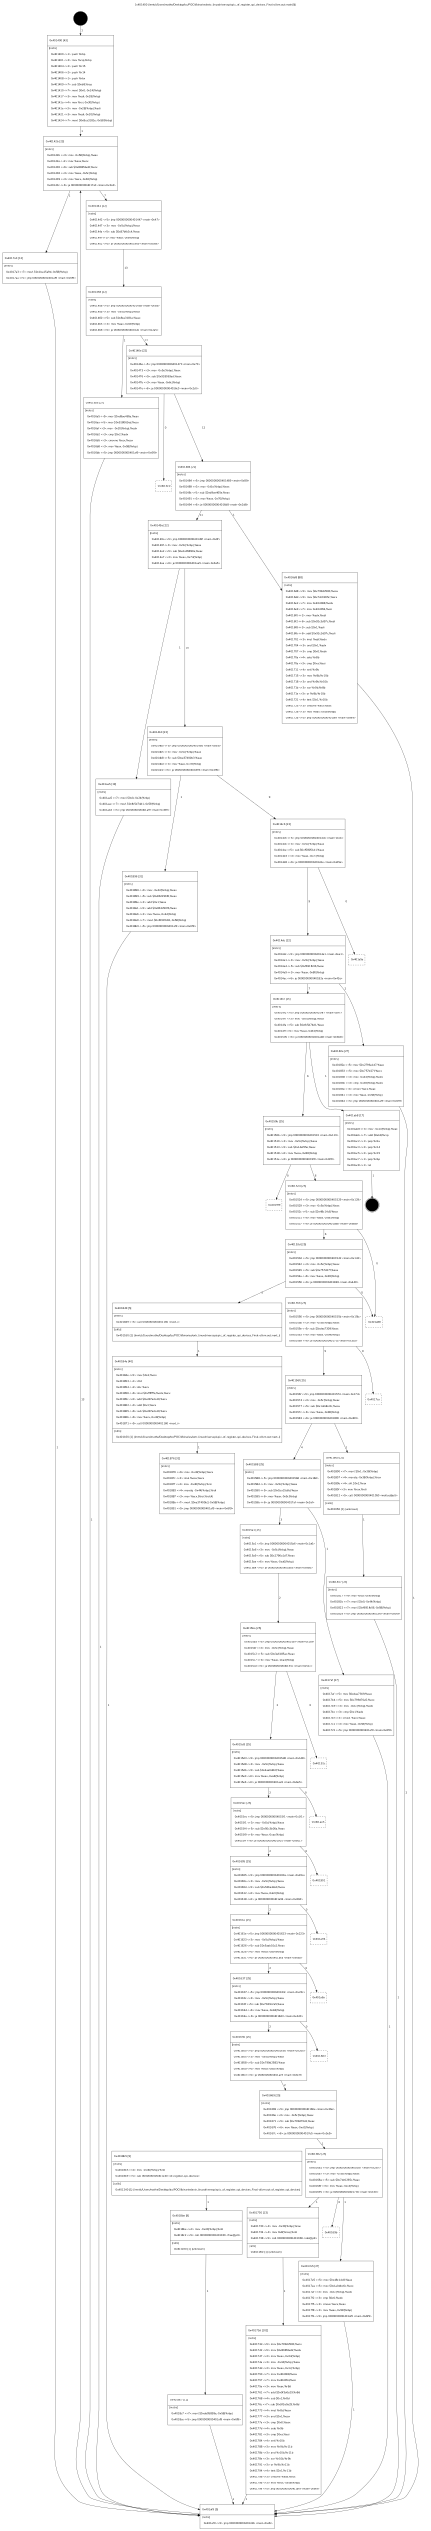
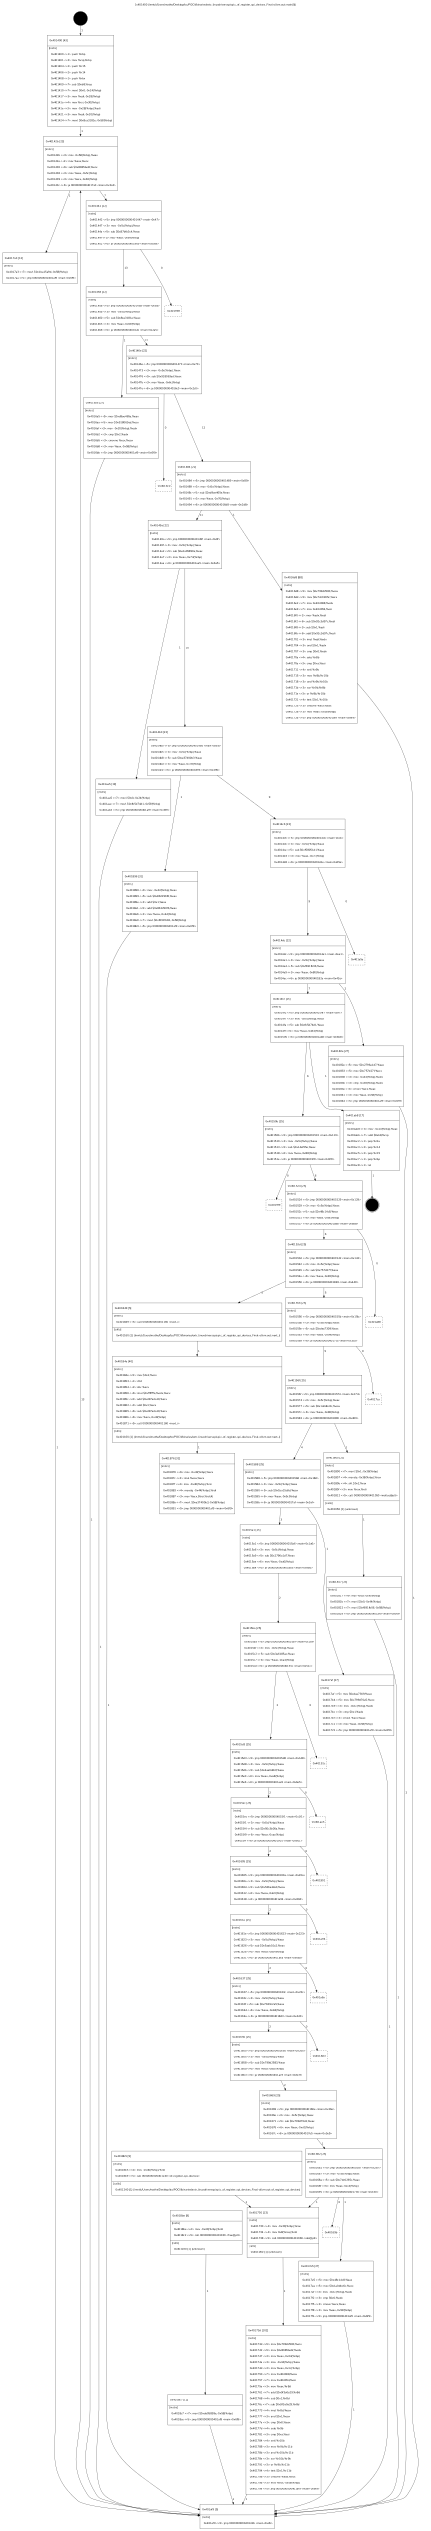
node "0x401969": added
edge "0x40153d [25]" -> "0x401a88": now "0x40153d [25]" -> "0x401556 [25]"
edge "0x4018b5 [9]" -> "0x4018be [9]": now "0x4018b5 [9]" -> "0x401730 [13]"
